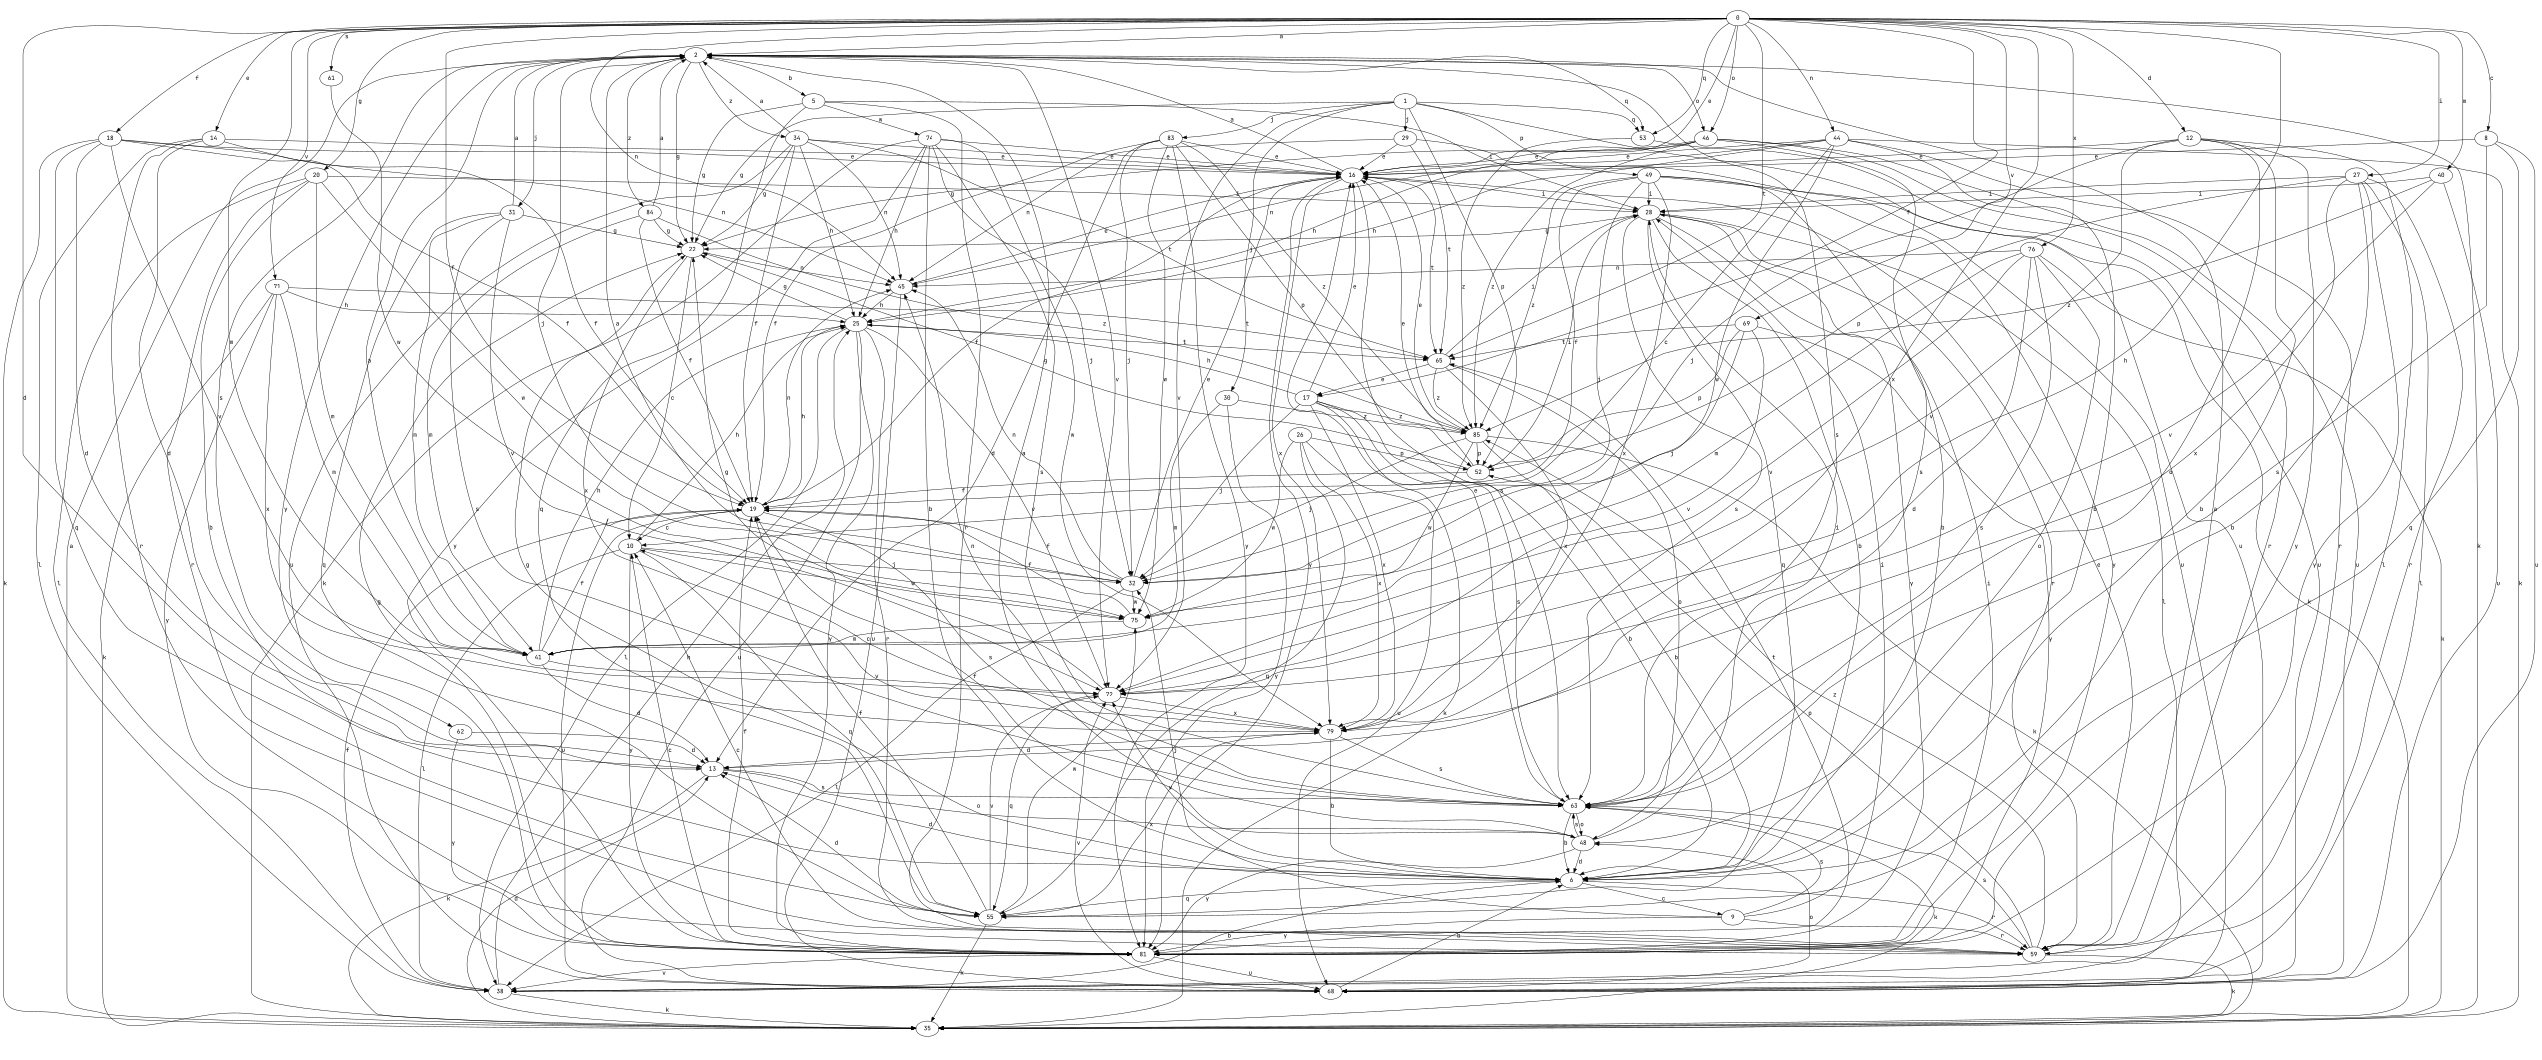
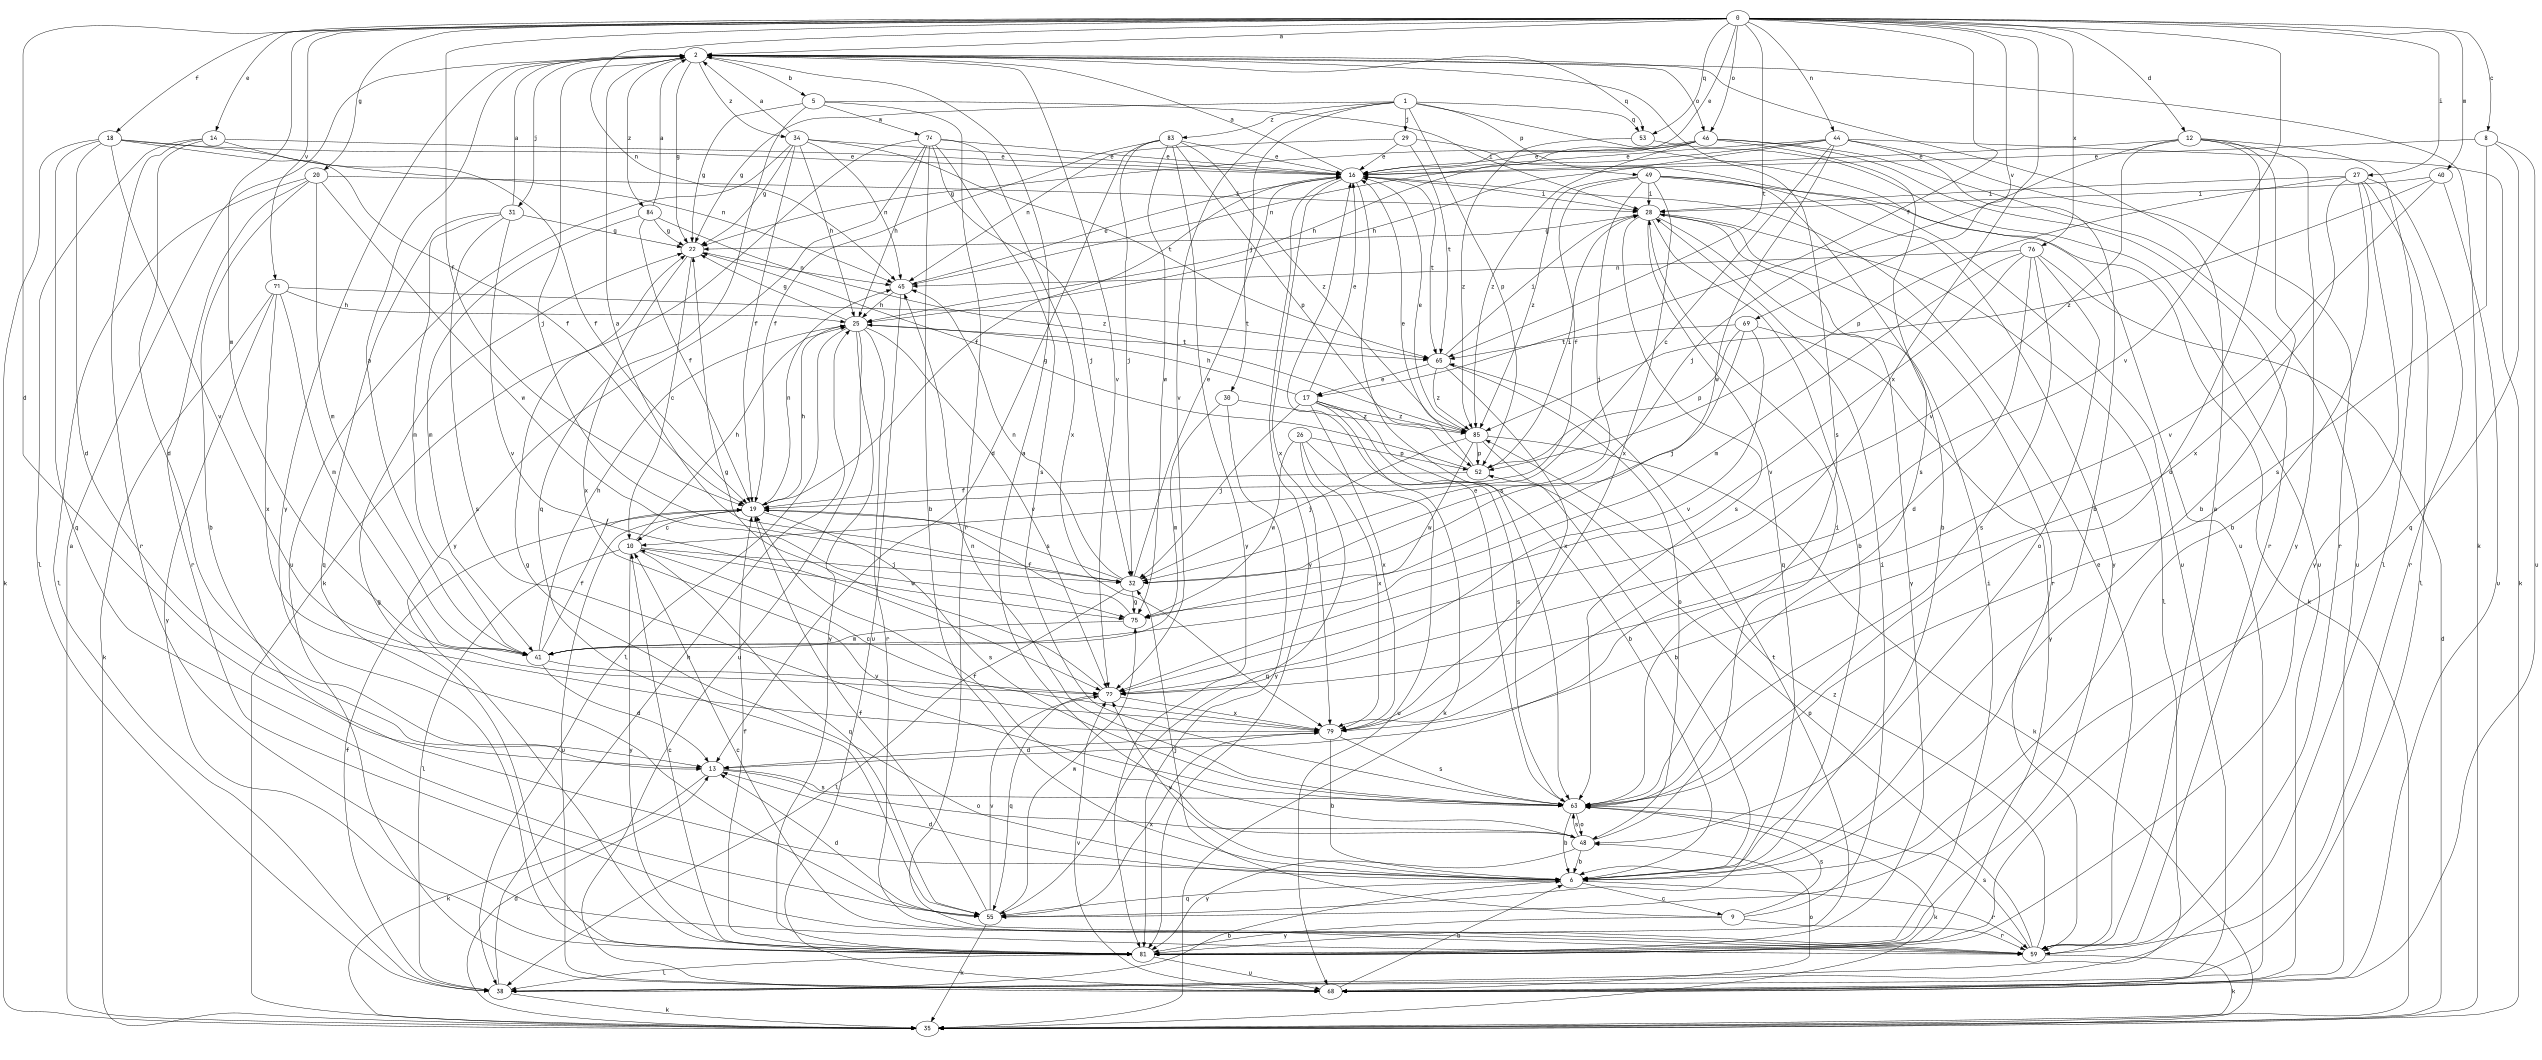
node "61": removed
edge "1" -> "83": label "j" -> "z"
edge "0" -> "72": label "h" -> "v"
edge "74" -> "79": label "w" -> "x"
edge "32" -> "19": label "f" -> "s"
edge "32" -> "75": label "w" -> "g"
edge "76" -> "35": label "k" -> "d"
node "62": removed
edge "48" -> "6": label "d" -> "b"
edge "81" -> "38": label "v" -> "l"
